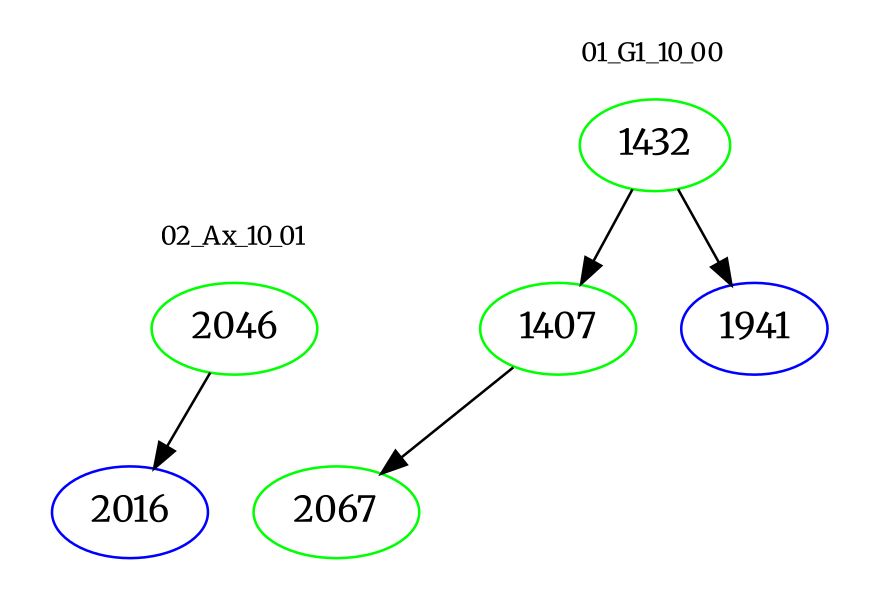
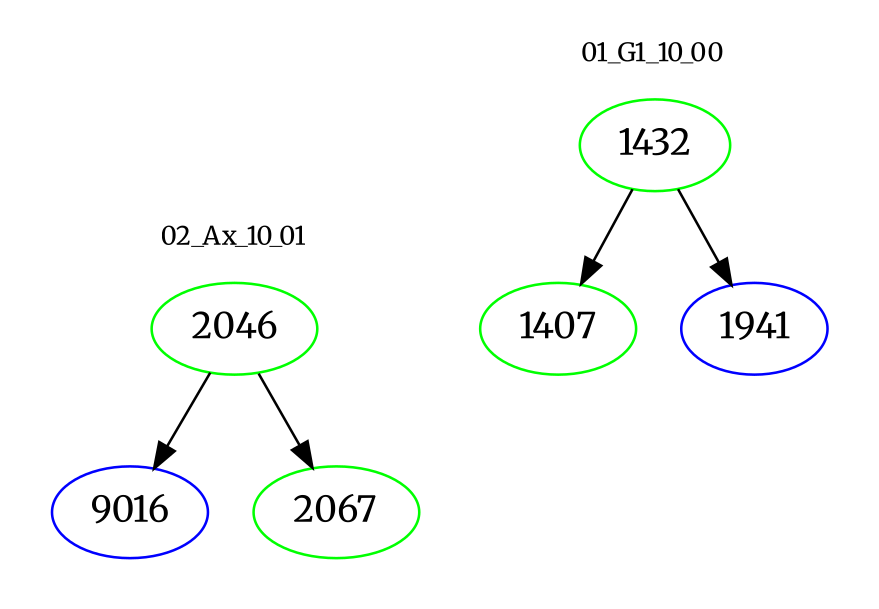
edge "1407" -> "2067": now "2046" -> "2067"
node "2016": label "2016" -> "9016"
